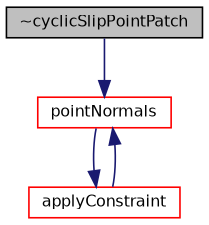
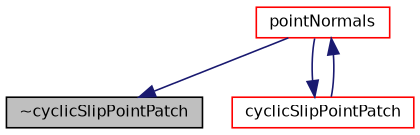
edge "~cyclicSlipPointPatch" -> "pointNormals": reversed
node "applyConstraint": label "applyConstraint" -> "cyclicSlipPointPatch"
